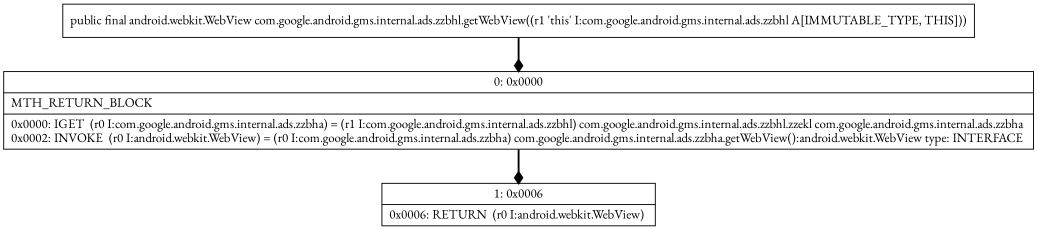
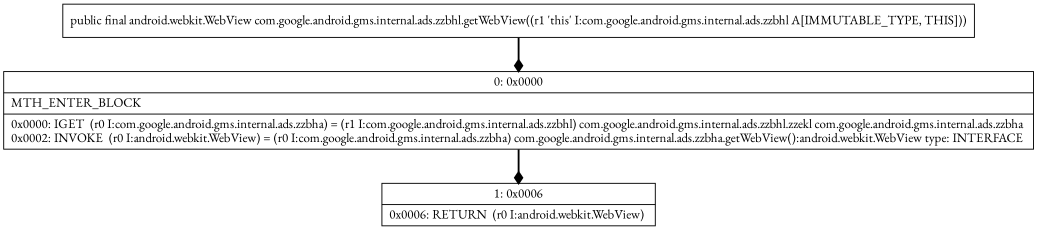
node "0: 0x0000": text "MTH_RETURN_BLOCK" -> "MTH_ENTER_BLOCK"
